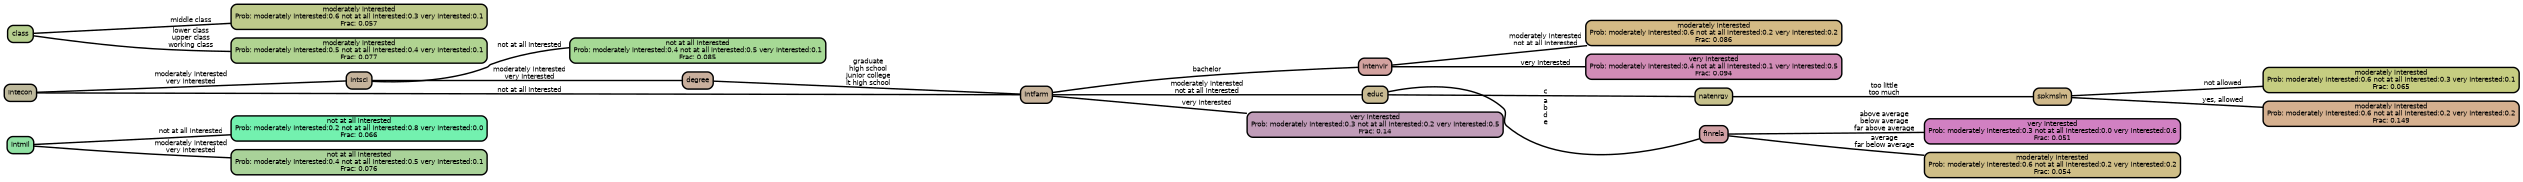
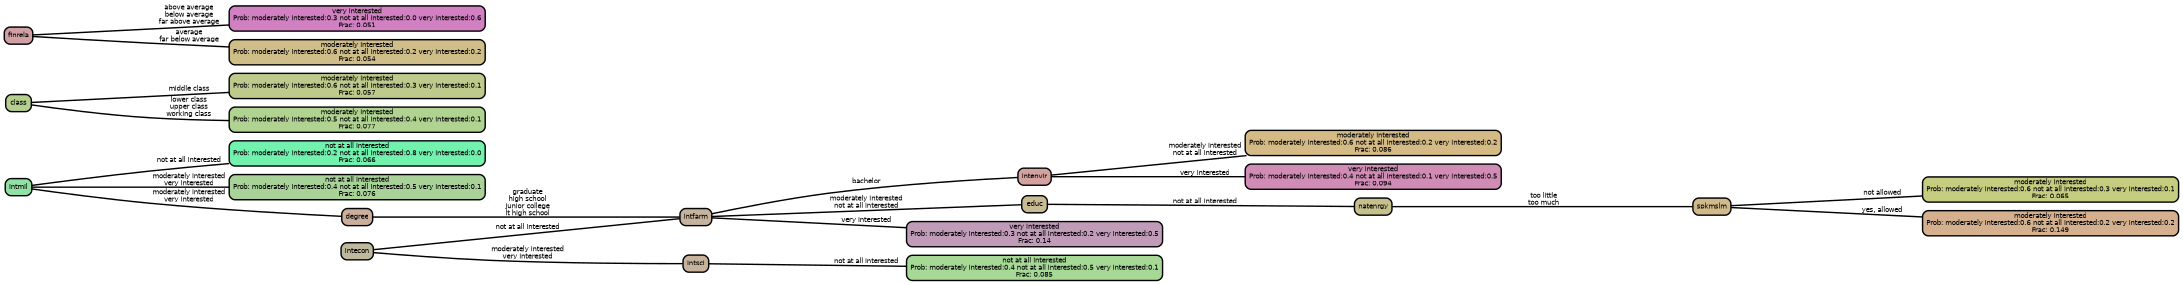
edge "intsci" -- "degree": now "intmil" -- "degree"
edge "educ" -- "natenrgy": label " c" -> " not at all interested"
edge "educ" -- "finrela": removed, label "a b d e"
